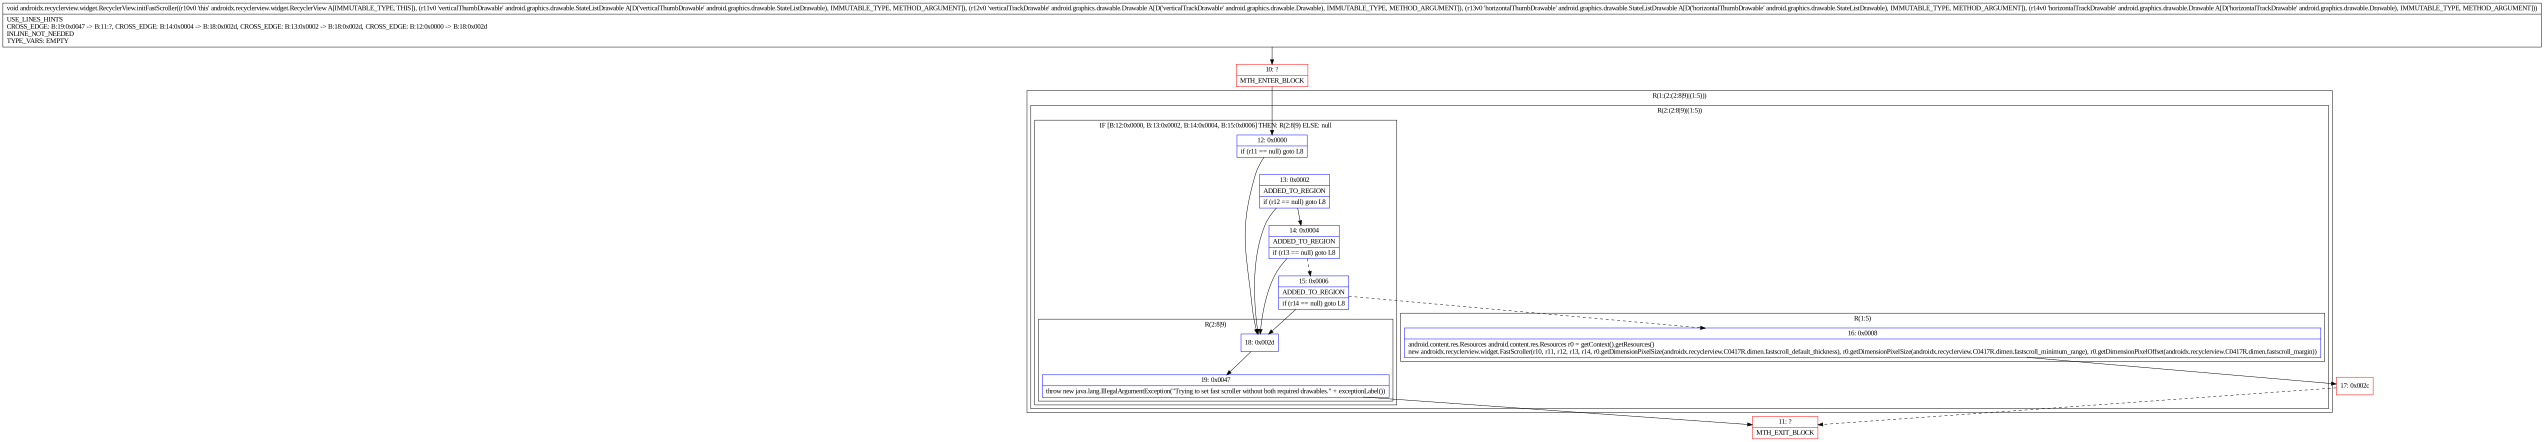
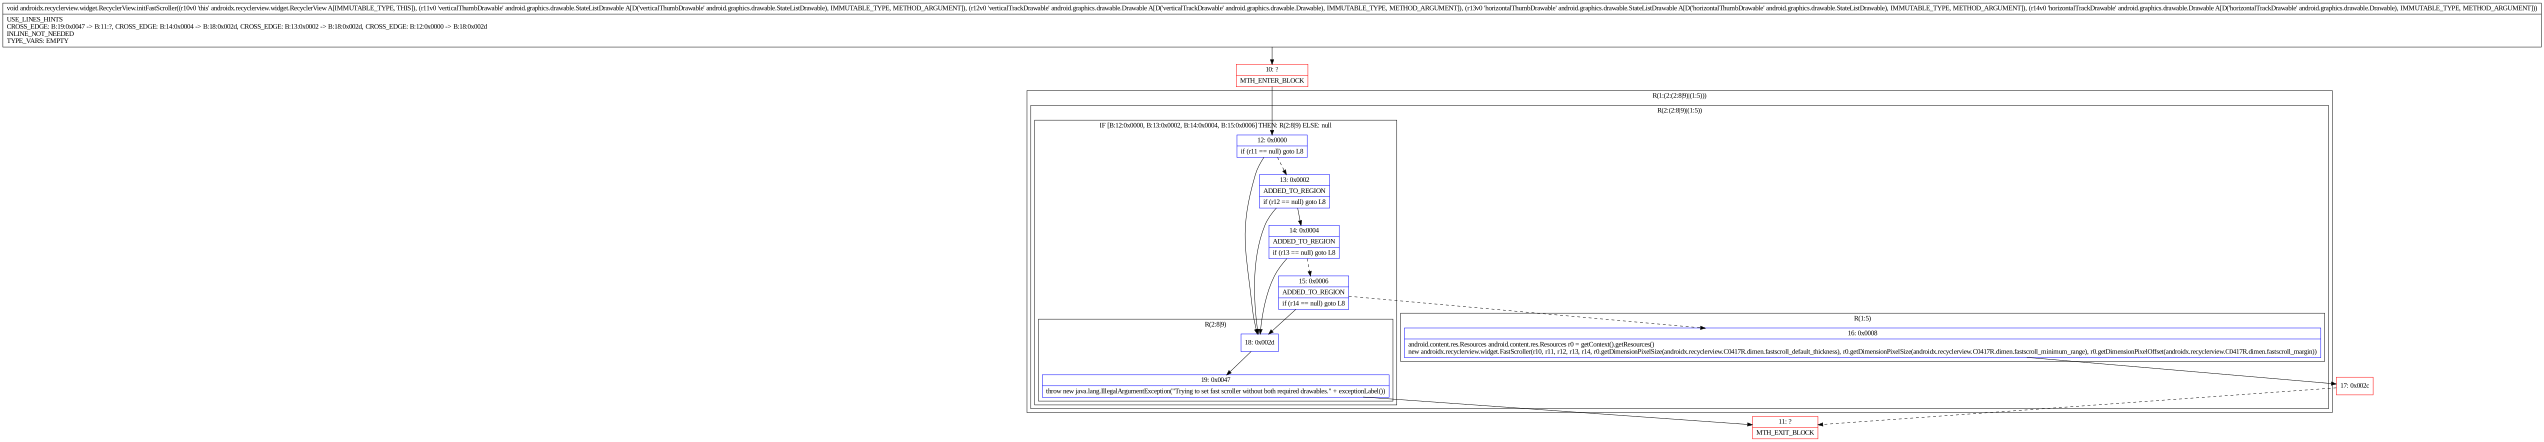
edge "12: 0x0000" -> "13: 0x0002": added
